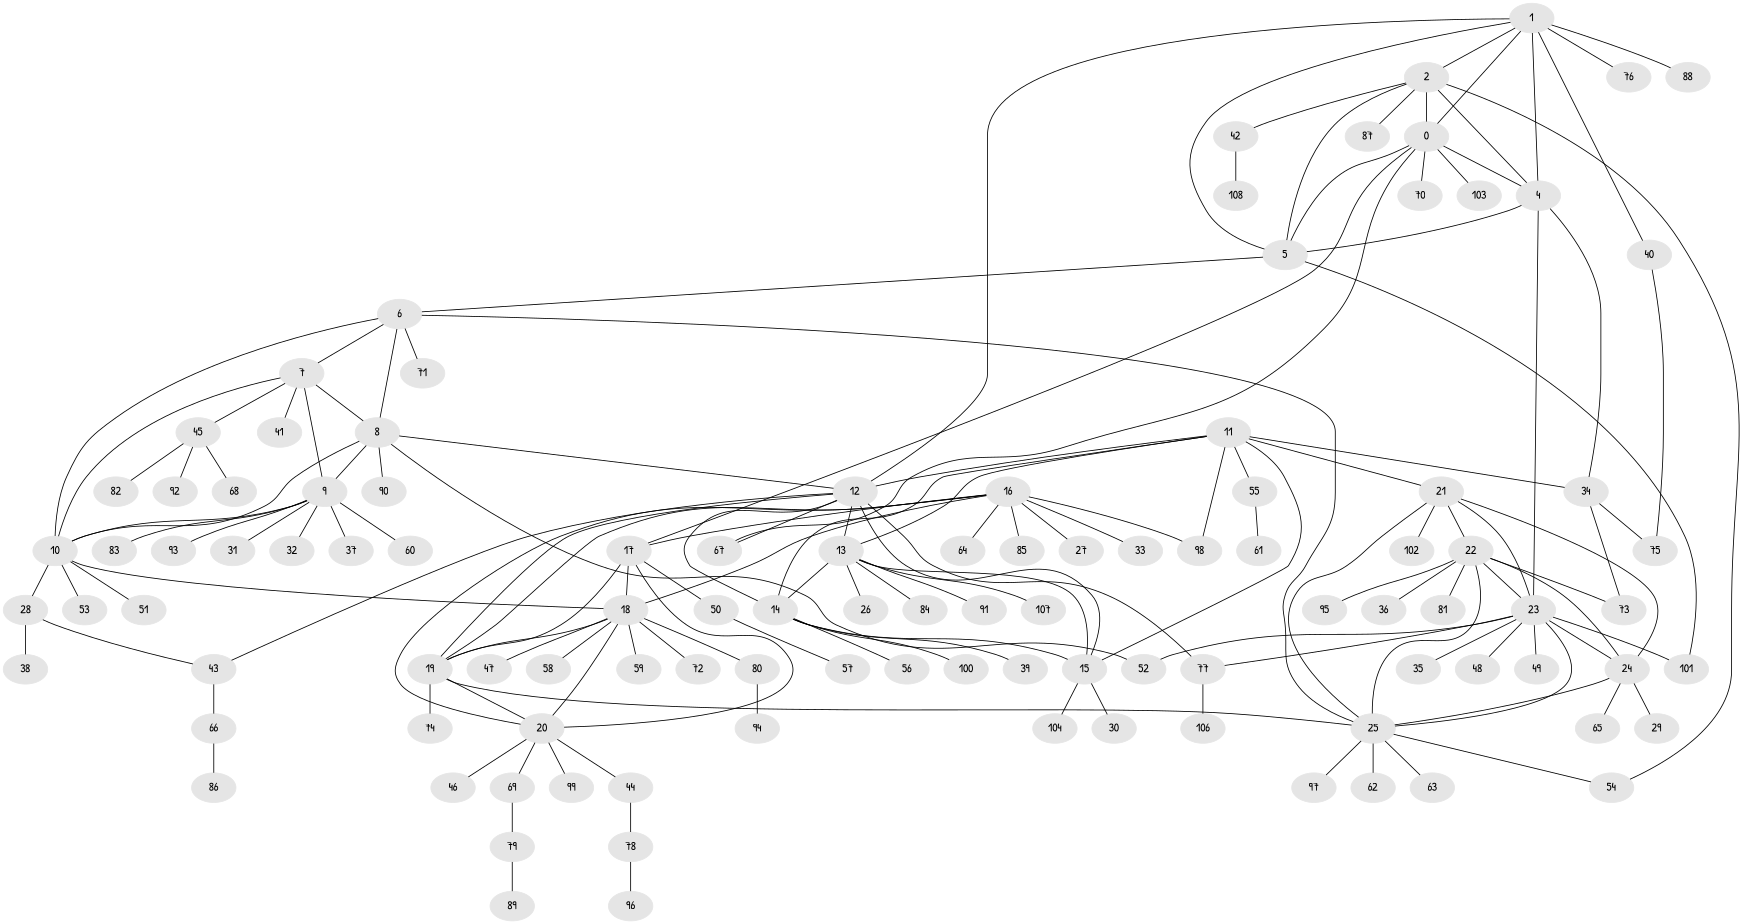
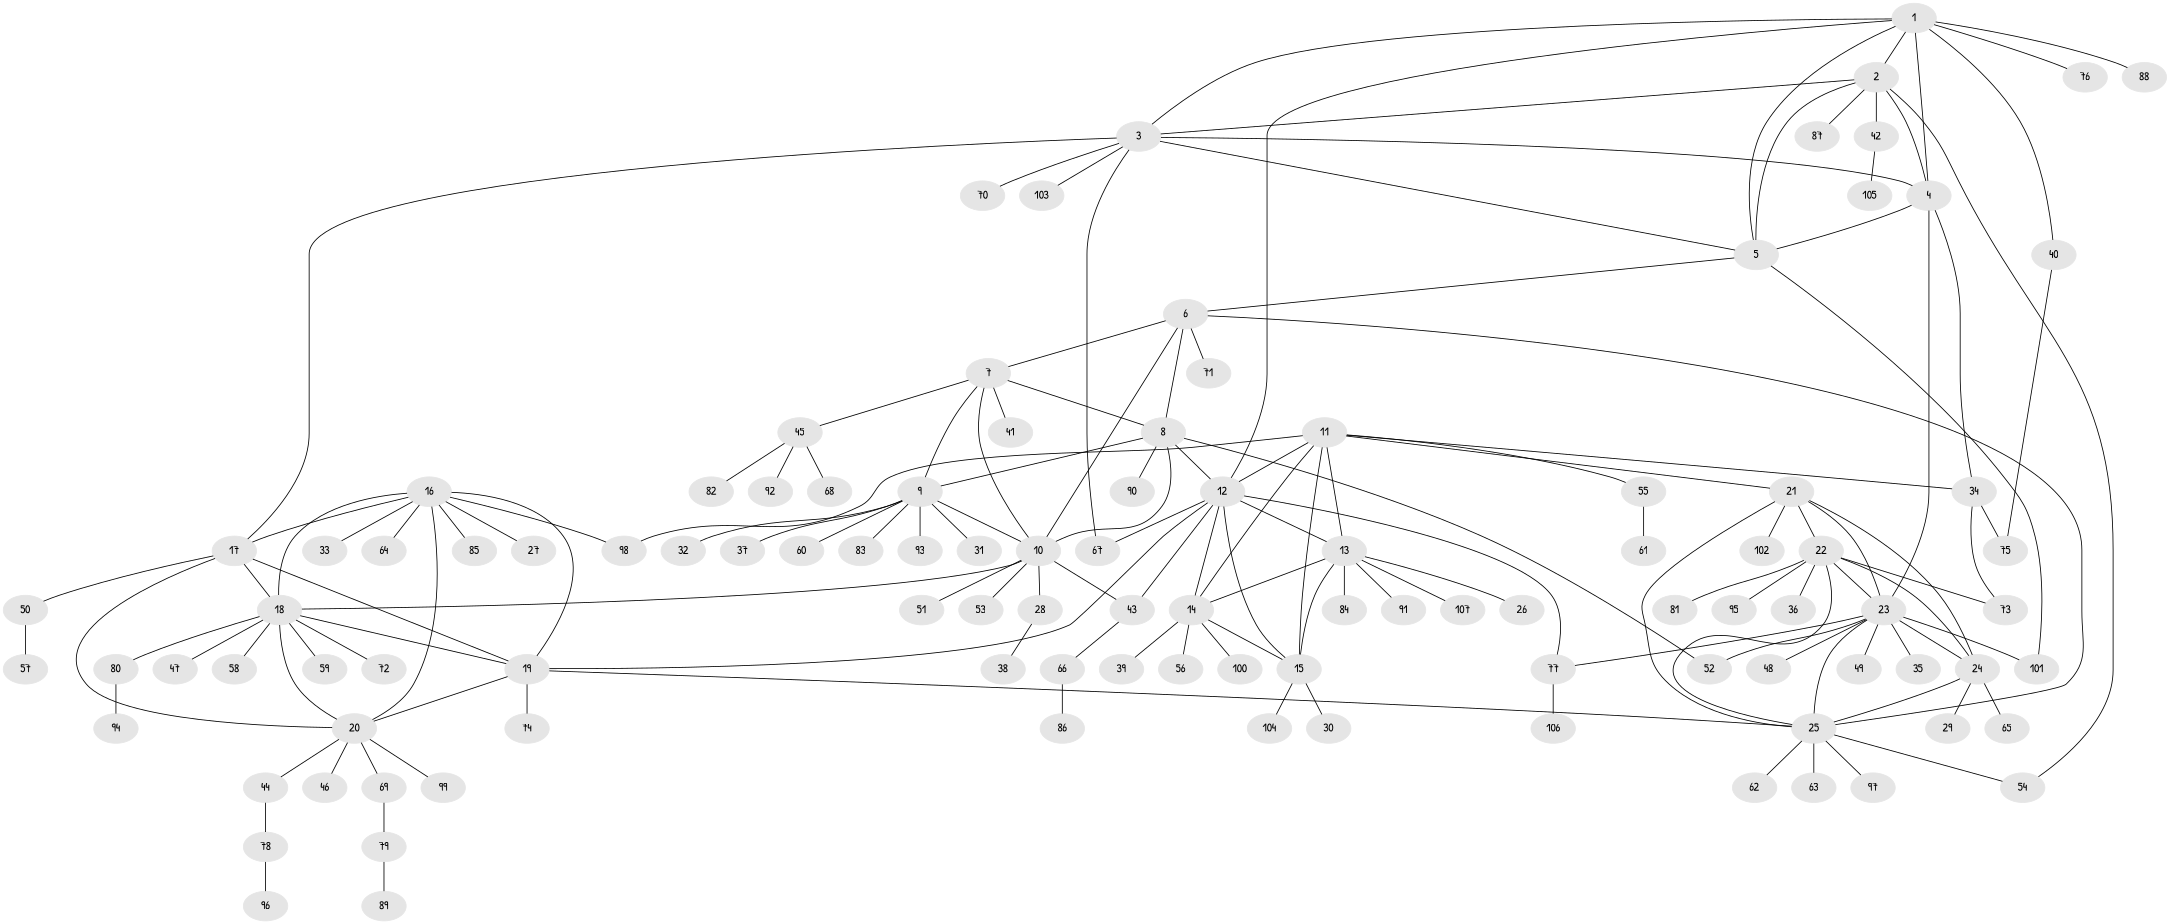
node "0": label "0" -> "3"
node "108": label "108" -> "105"
edge "28" -- "43": now "10" -- "43"
